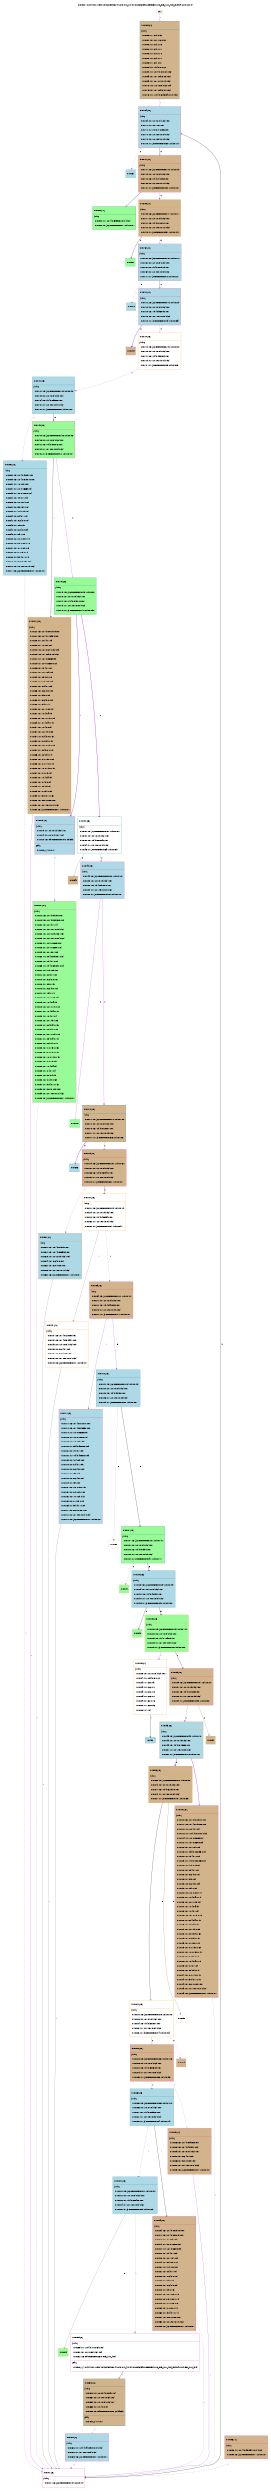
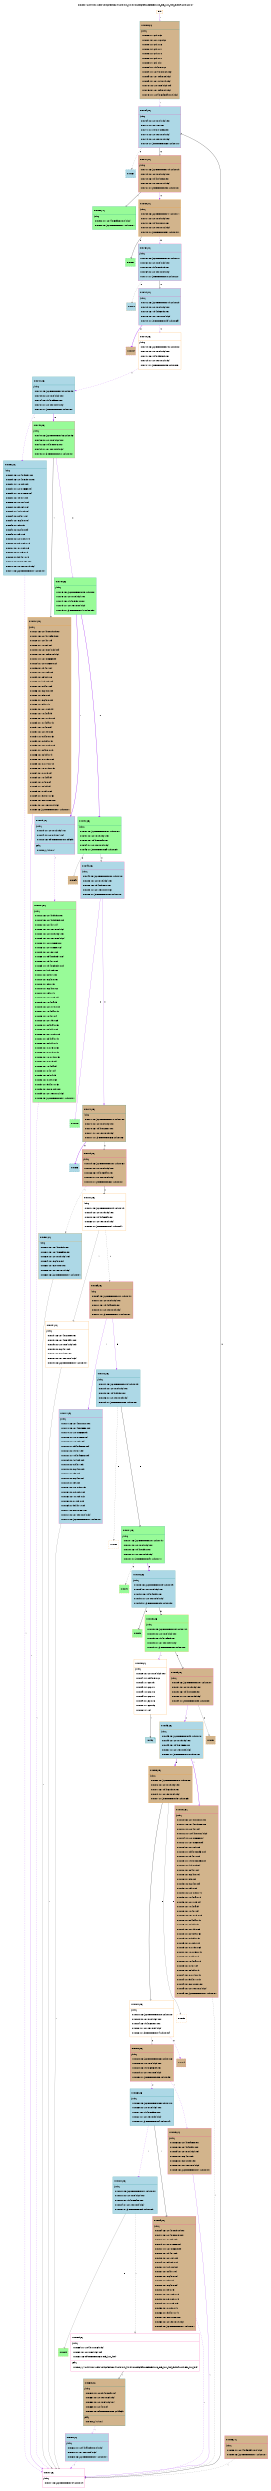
node "Entry": label "Entry" -> "Final"
node "0x4021e2 [25]": fillcolor white -> palegreen
